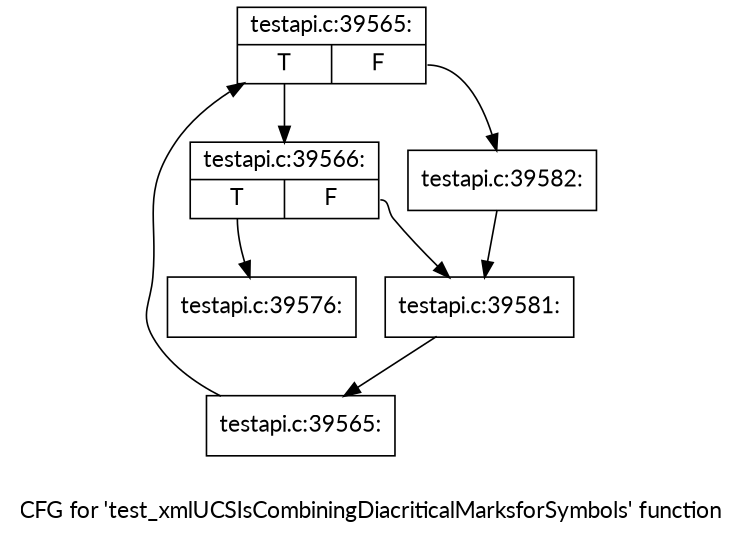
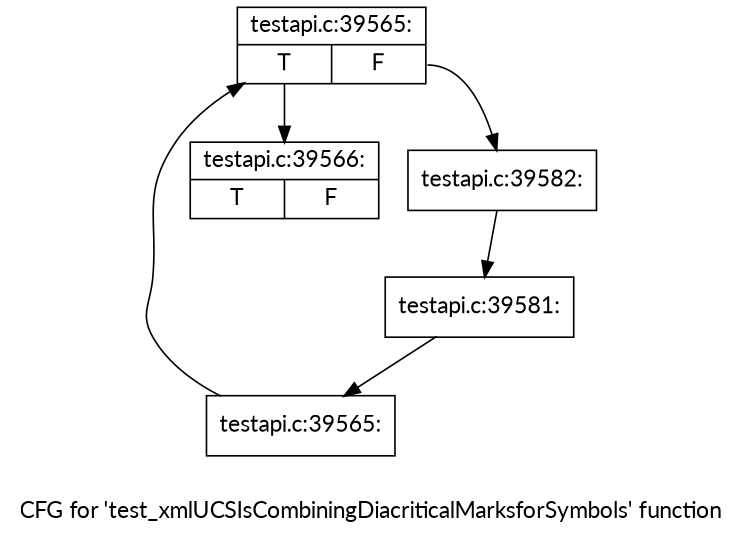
edge "testapi.c:39566:" -> "testapi.c:39581:": removed
node "testapi.c:39576:": removed
